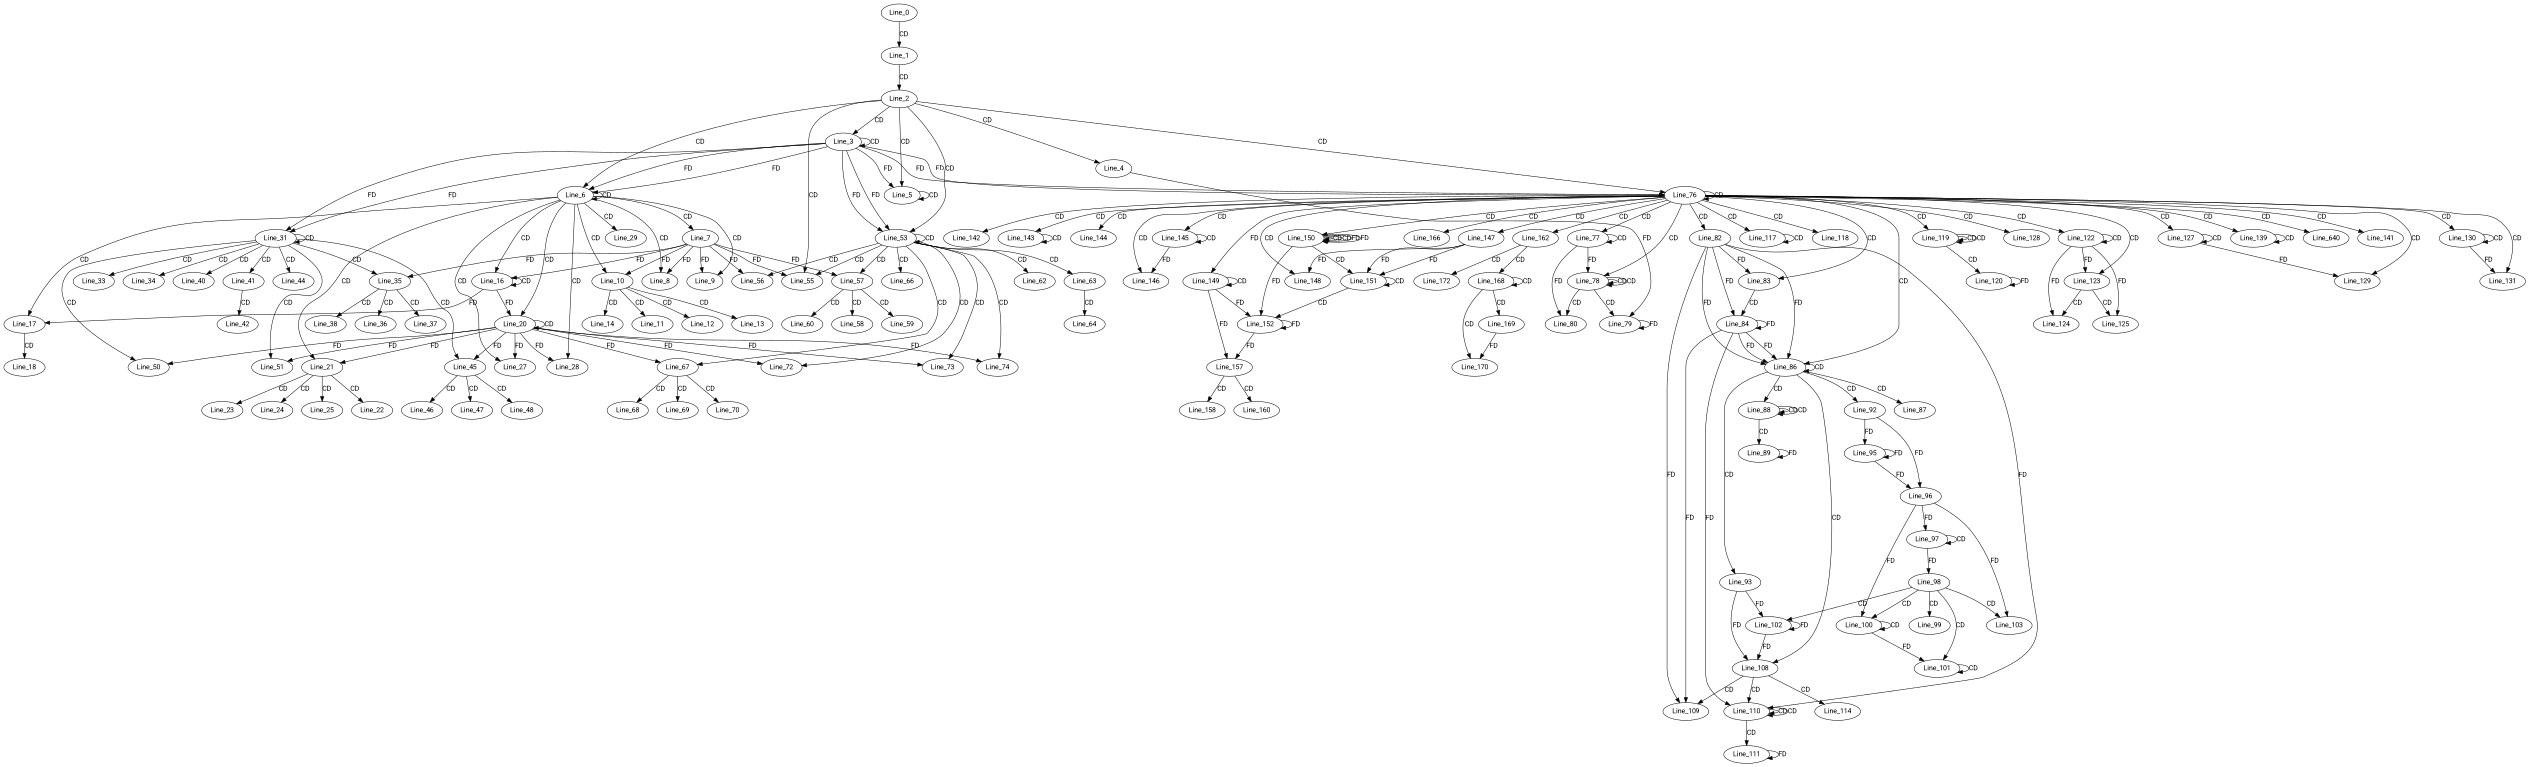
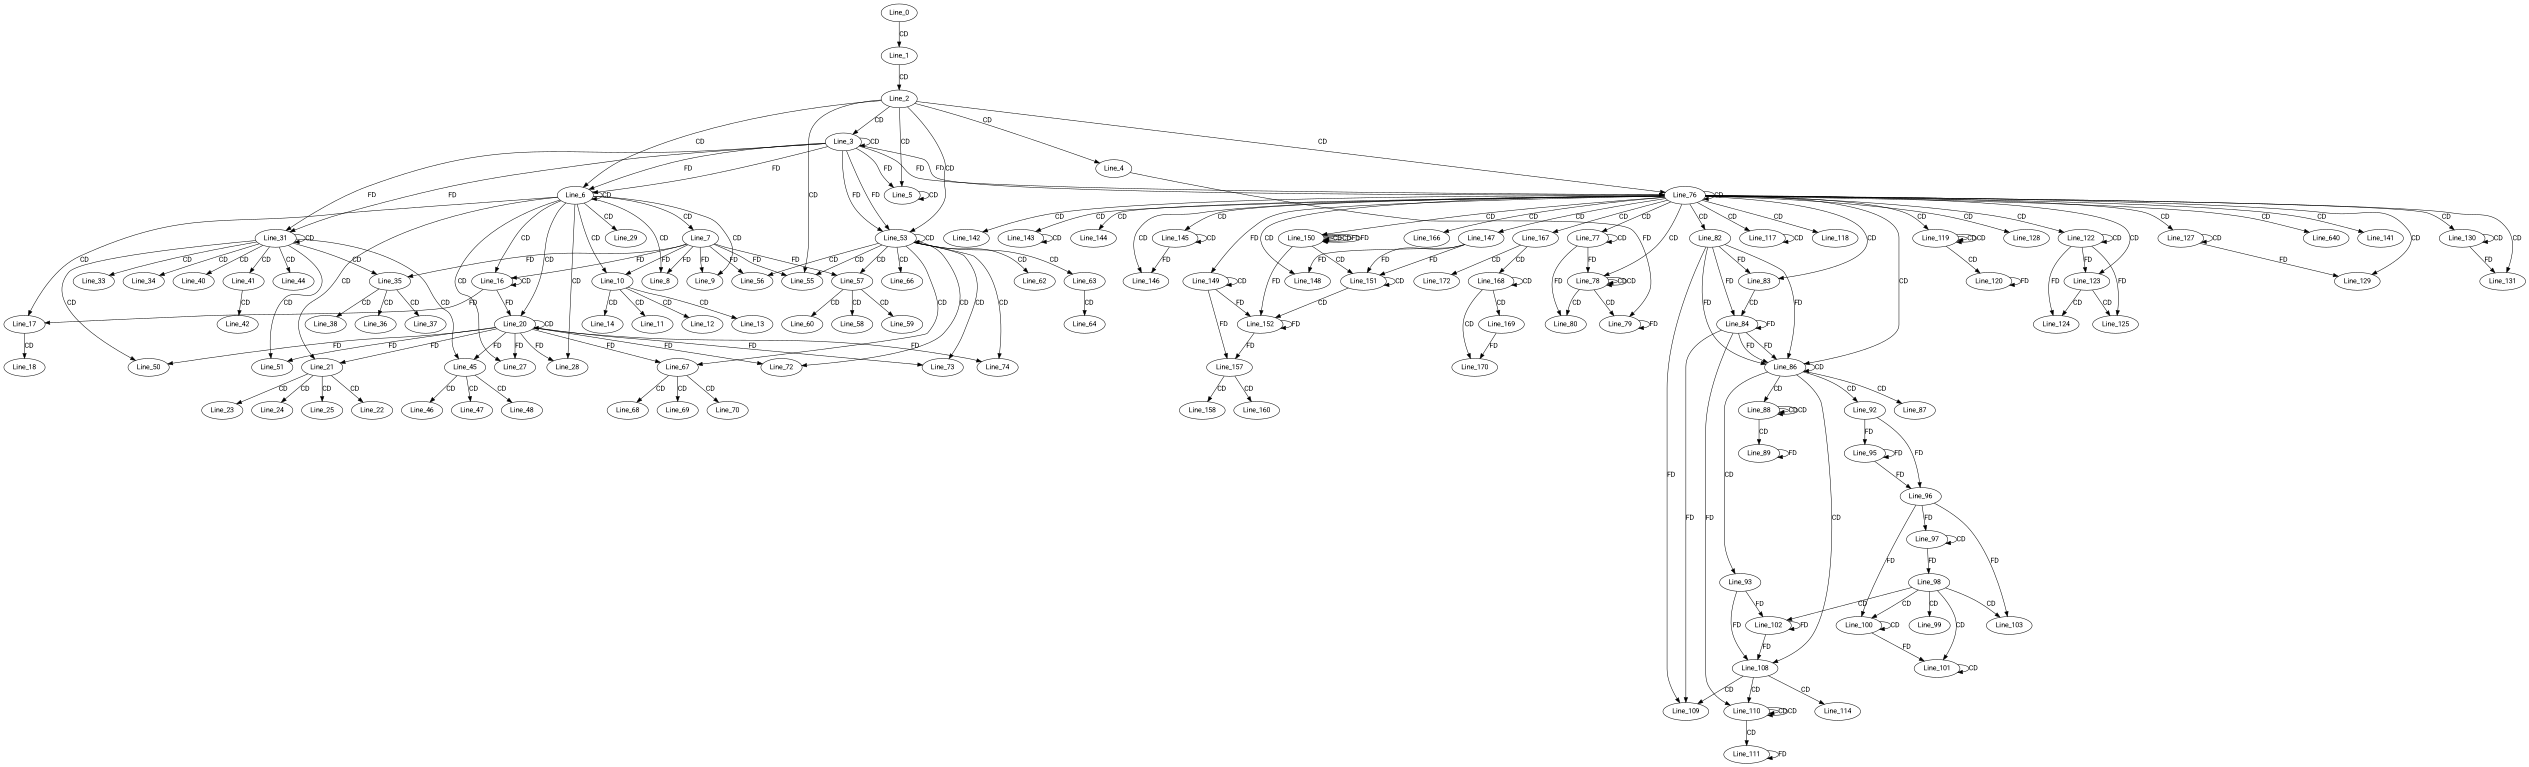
node "Line_162": label "Line_162" -> "Line_167"
node "Line_139": removed
edge "Line_82" -> "Line_110": removed, label "FD"
